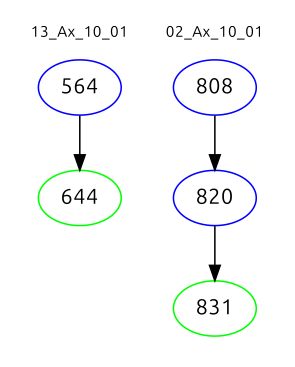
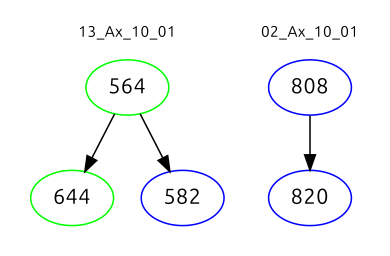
node "564": color blue -> green
node "582": added
node "831": removed
